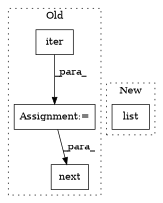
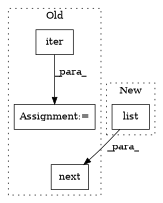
edge "Assignment:=" -> "next": now "list" -> "next"
